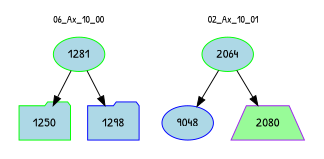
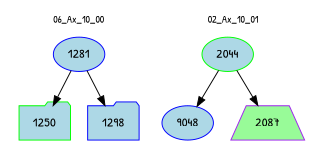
node "1281": color green -> blue
node "2064": label "2064" -> "2044"
node "2080": label "2080" -> "2087"
